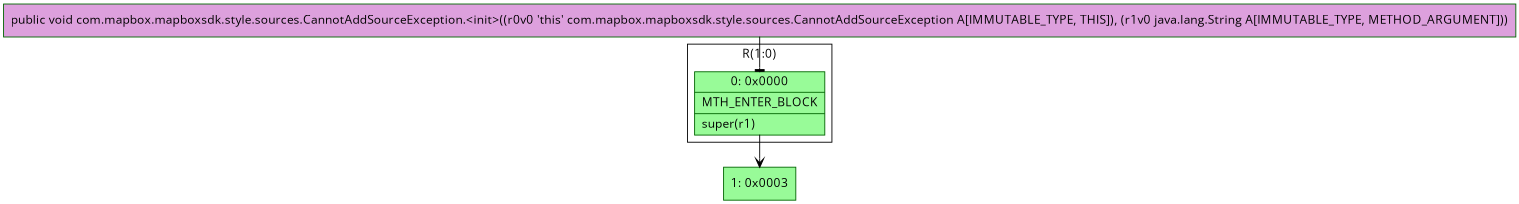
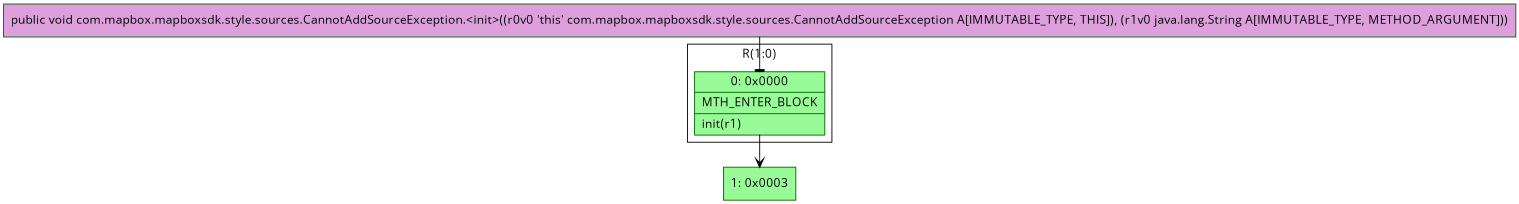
node "0: 0x0000": text "super(r1)" -> "init(r1)"
